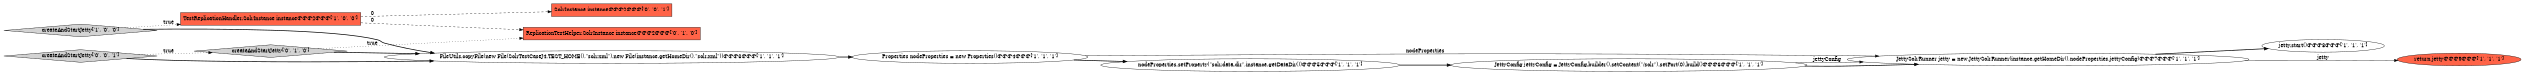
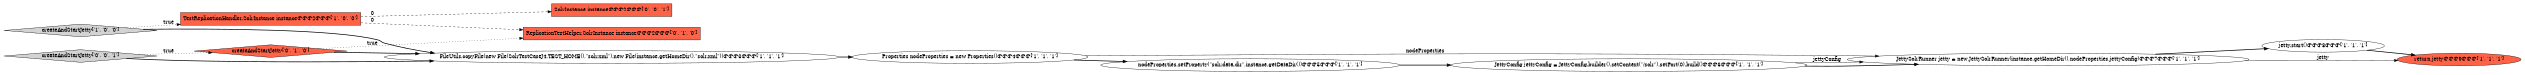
node "createAndStartJetty['0', '1', '0']": fillcolor lightgray -> tomato
edge "jetty.start()@@@8@@@['1', '1', '1']" -> "return jetty@@@9@@@['1', '1', '1']": added
